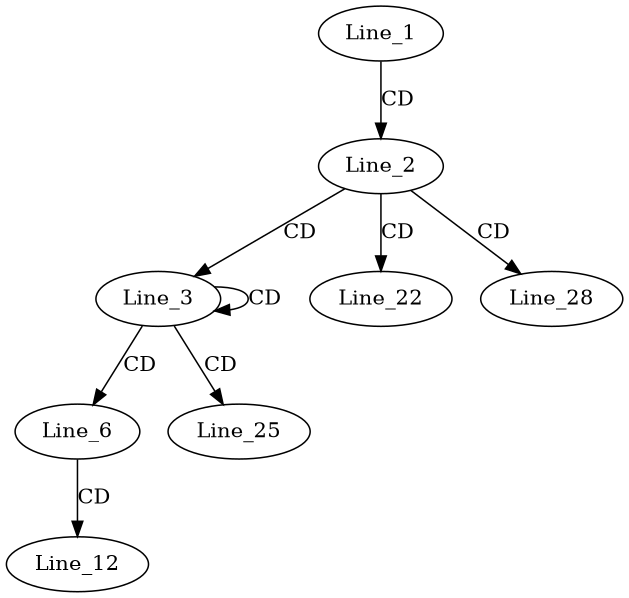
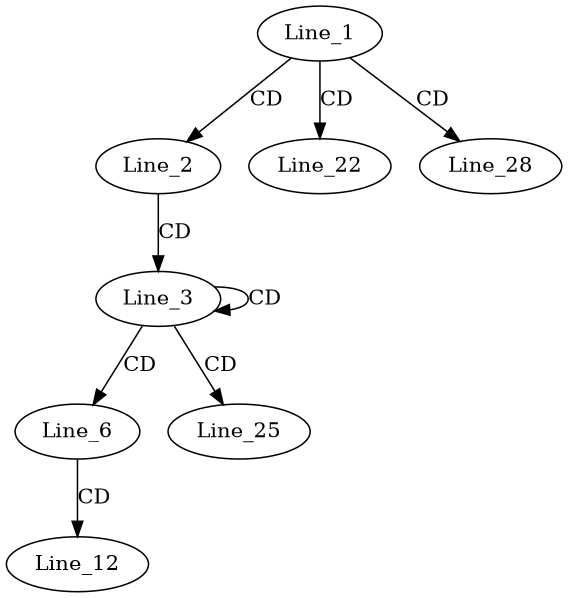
edge "Line_2" -> "Line_22": now "Line_1" -> "Line_22"
edge "Line_2" -> "Line_28": now "Line_1" -> "Line_28"
